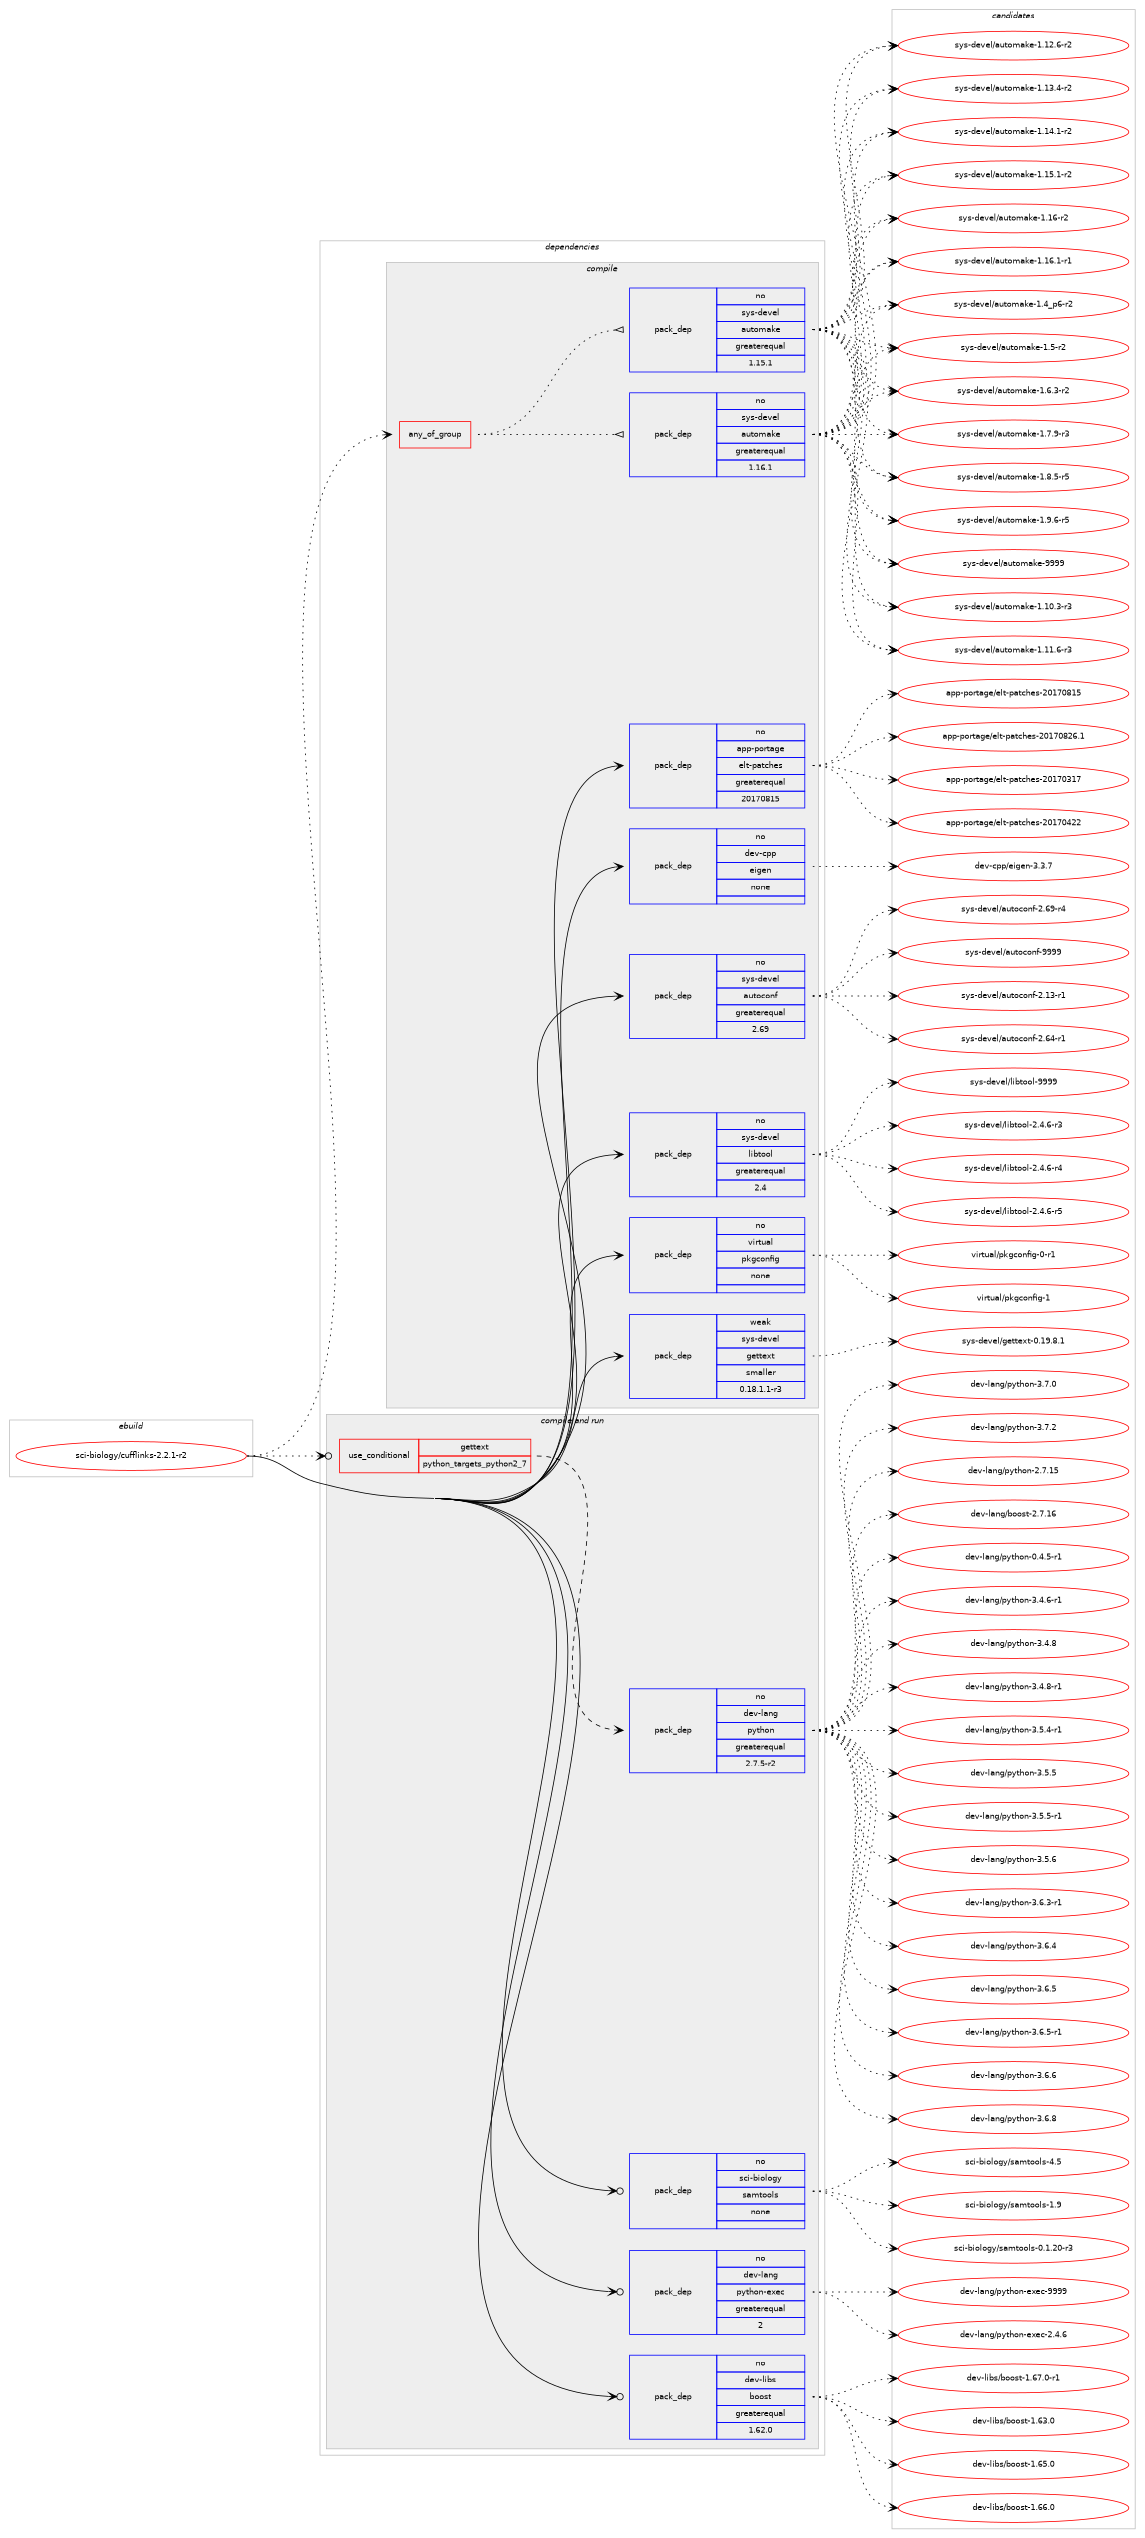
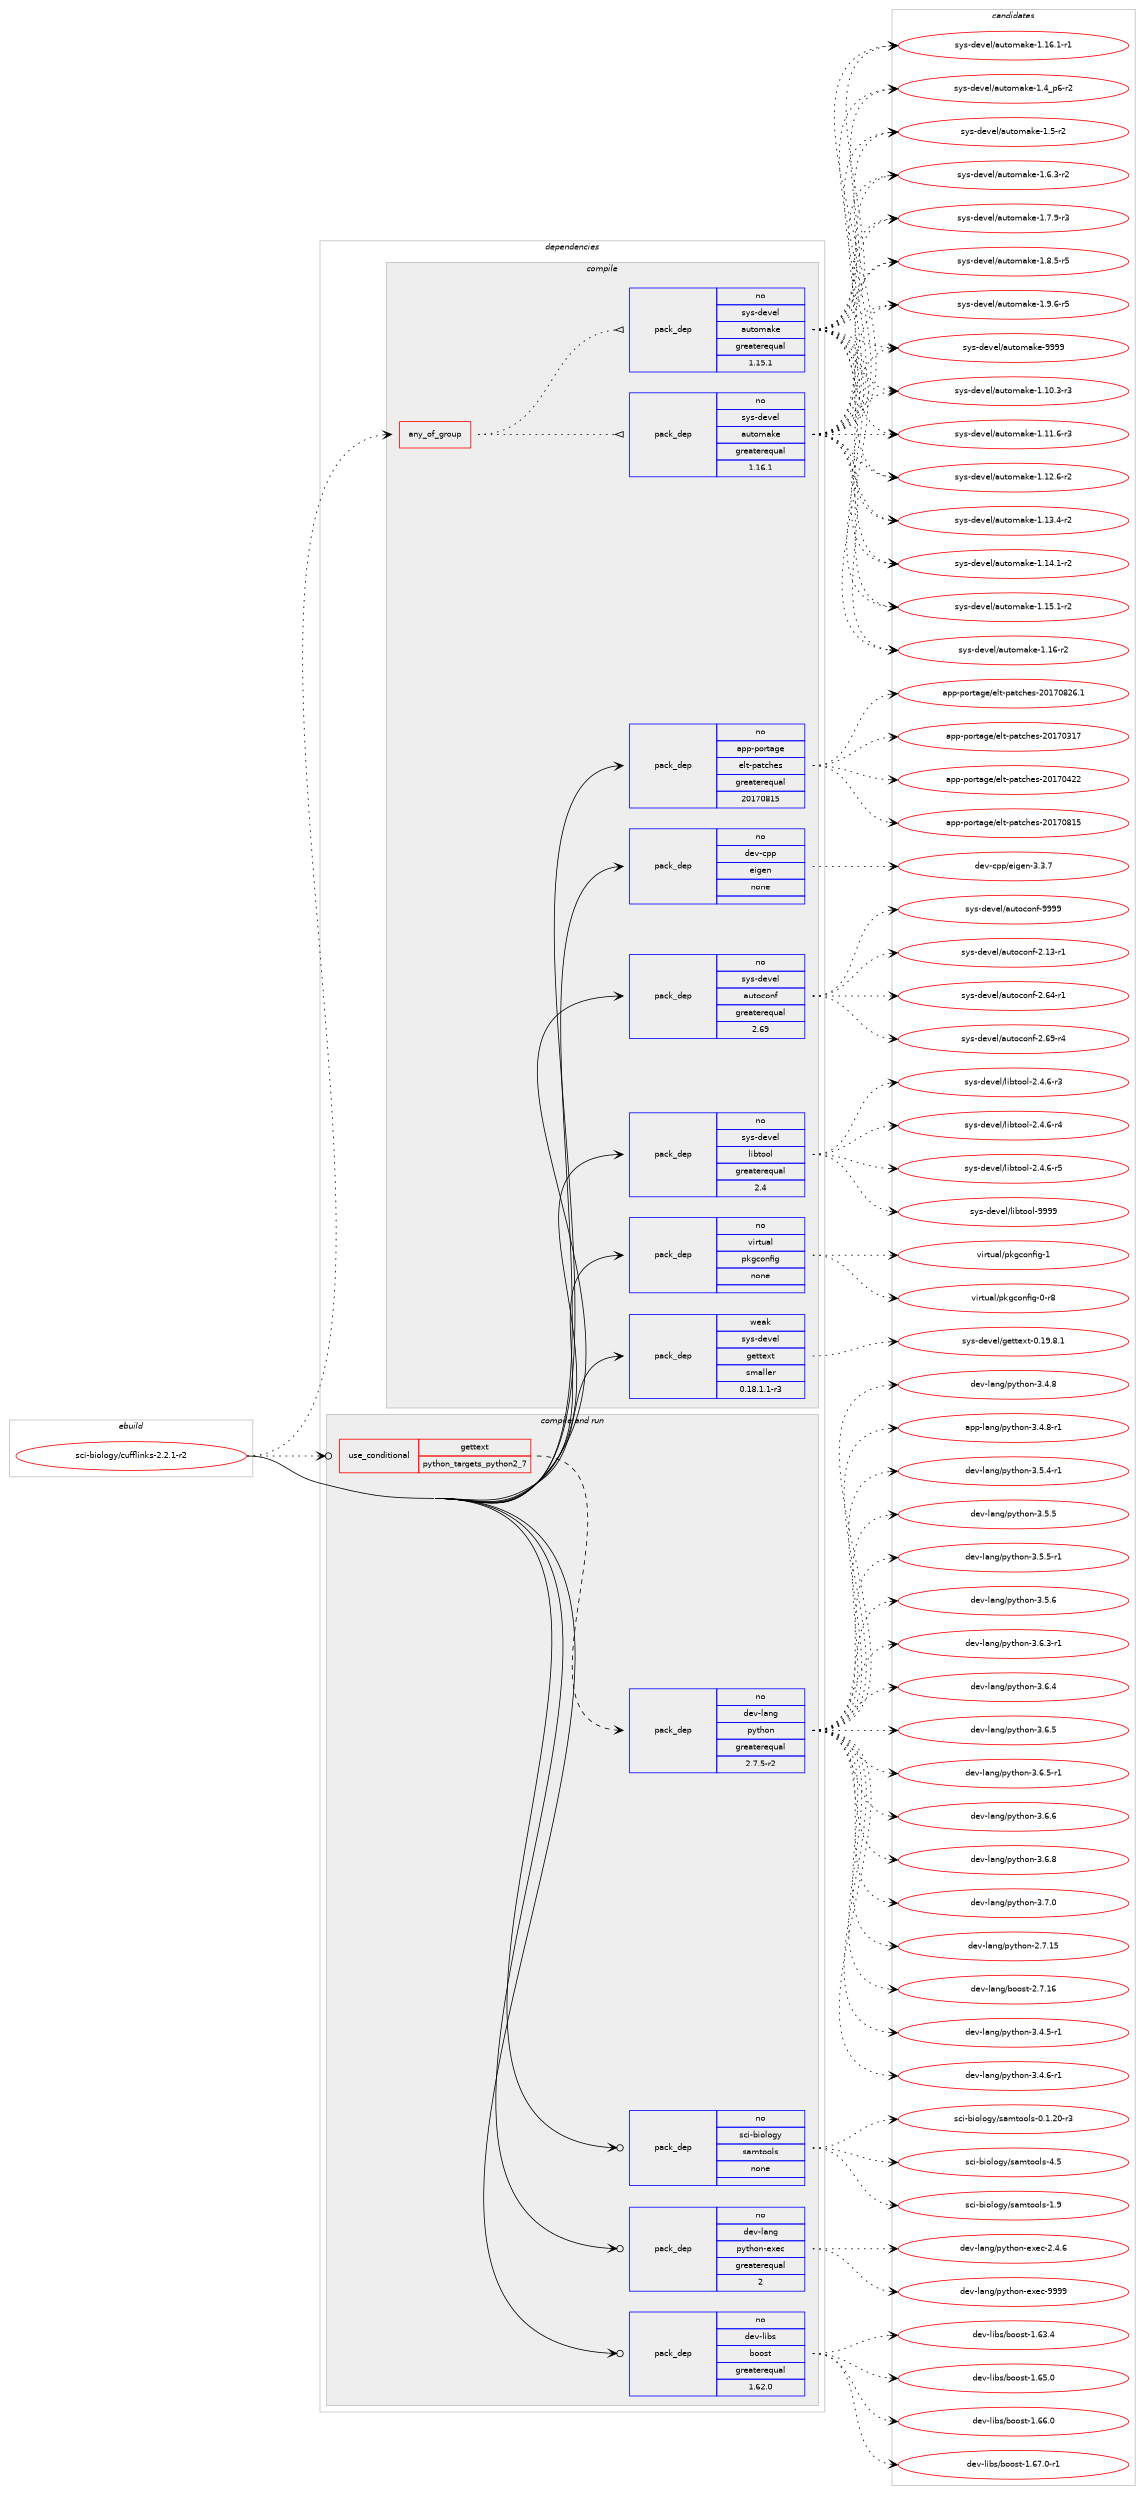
node "virtual/pkgconfig-0-r1": label "virtual/pkgconfig-0-r1" -> "virtual/pkgconfig-0-r8"
node "dev-lang/python-3.7.2": removed
node "dev-lang/python-0.4.5-r1": label "dev-lang/python-0.4.5-r1" -> "dev-lang/python-3.4.5-r1"
node "dev-lang/python-3.4.8-r1": label "dev-lang/python-3.4.8-r1" -> "app-lang/python-3.4.8-r1"
node "dev-libs/boost-1.63.0": label "dev-libs/boost-1.63.0" -> "dev-libs/boost-1.63.4"
